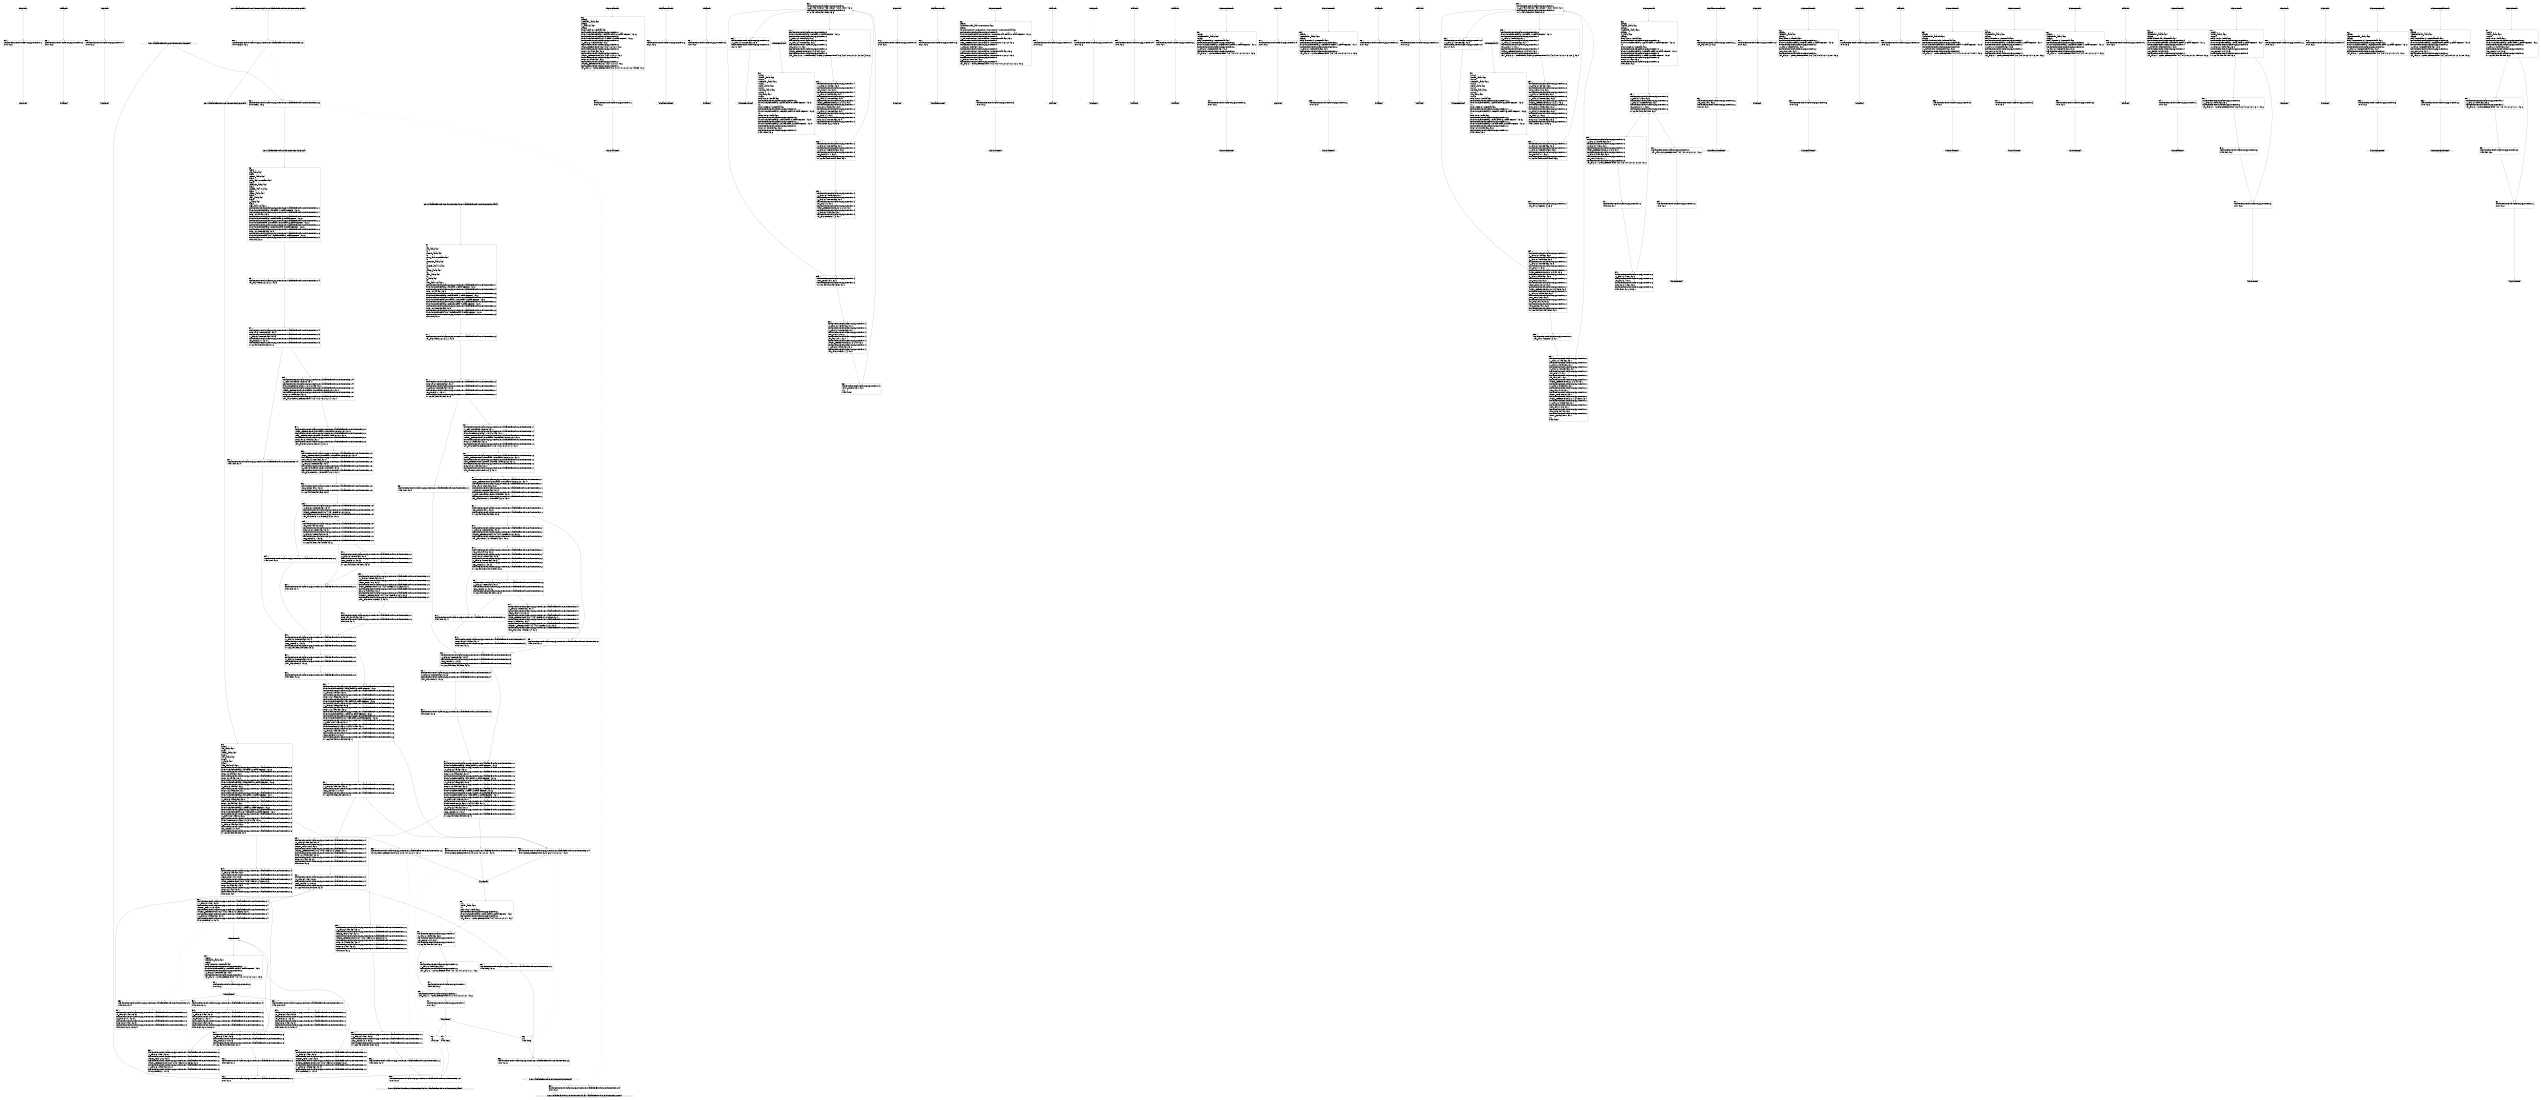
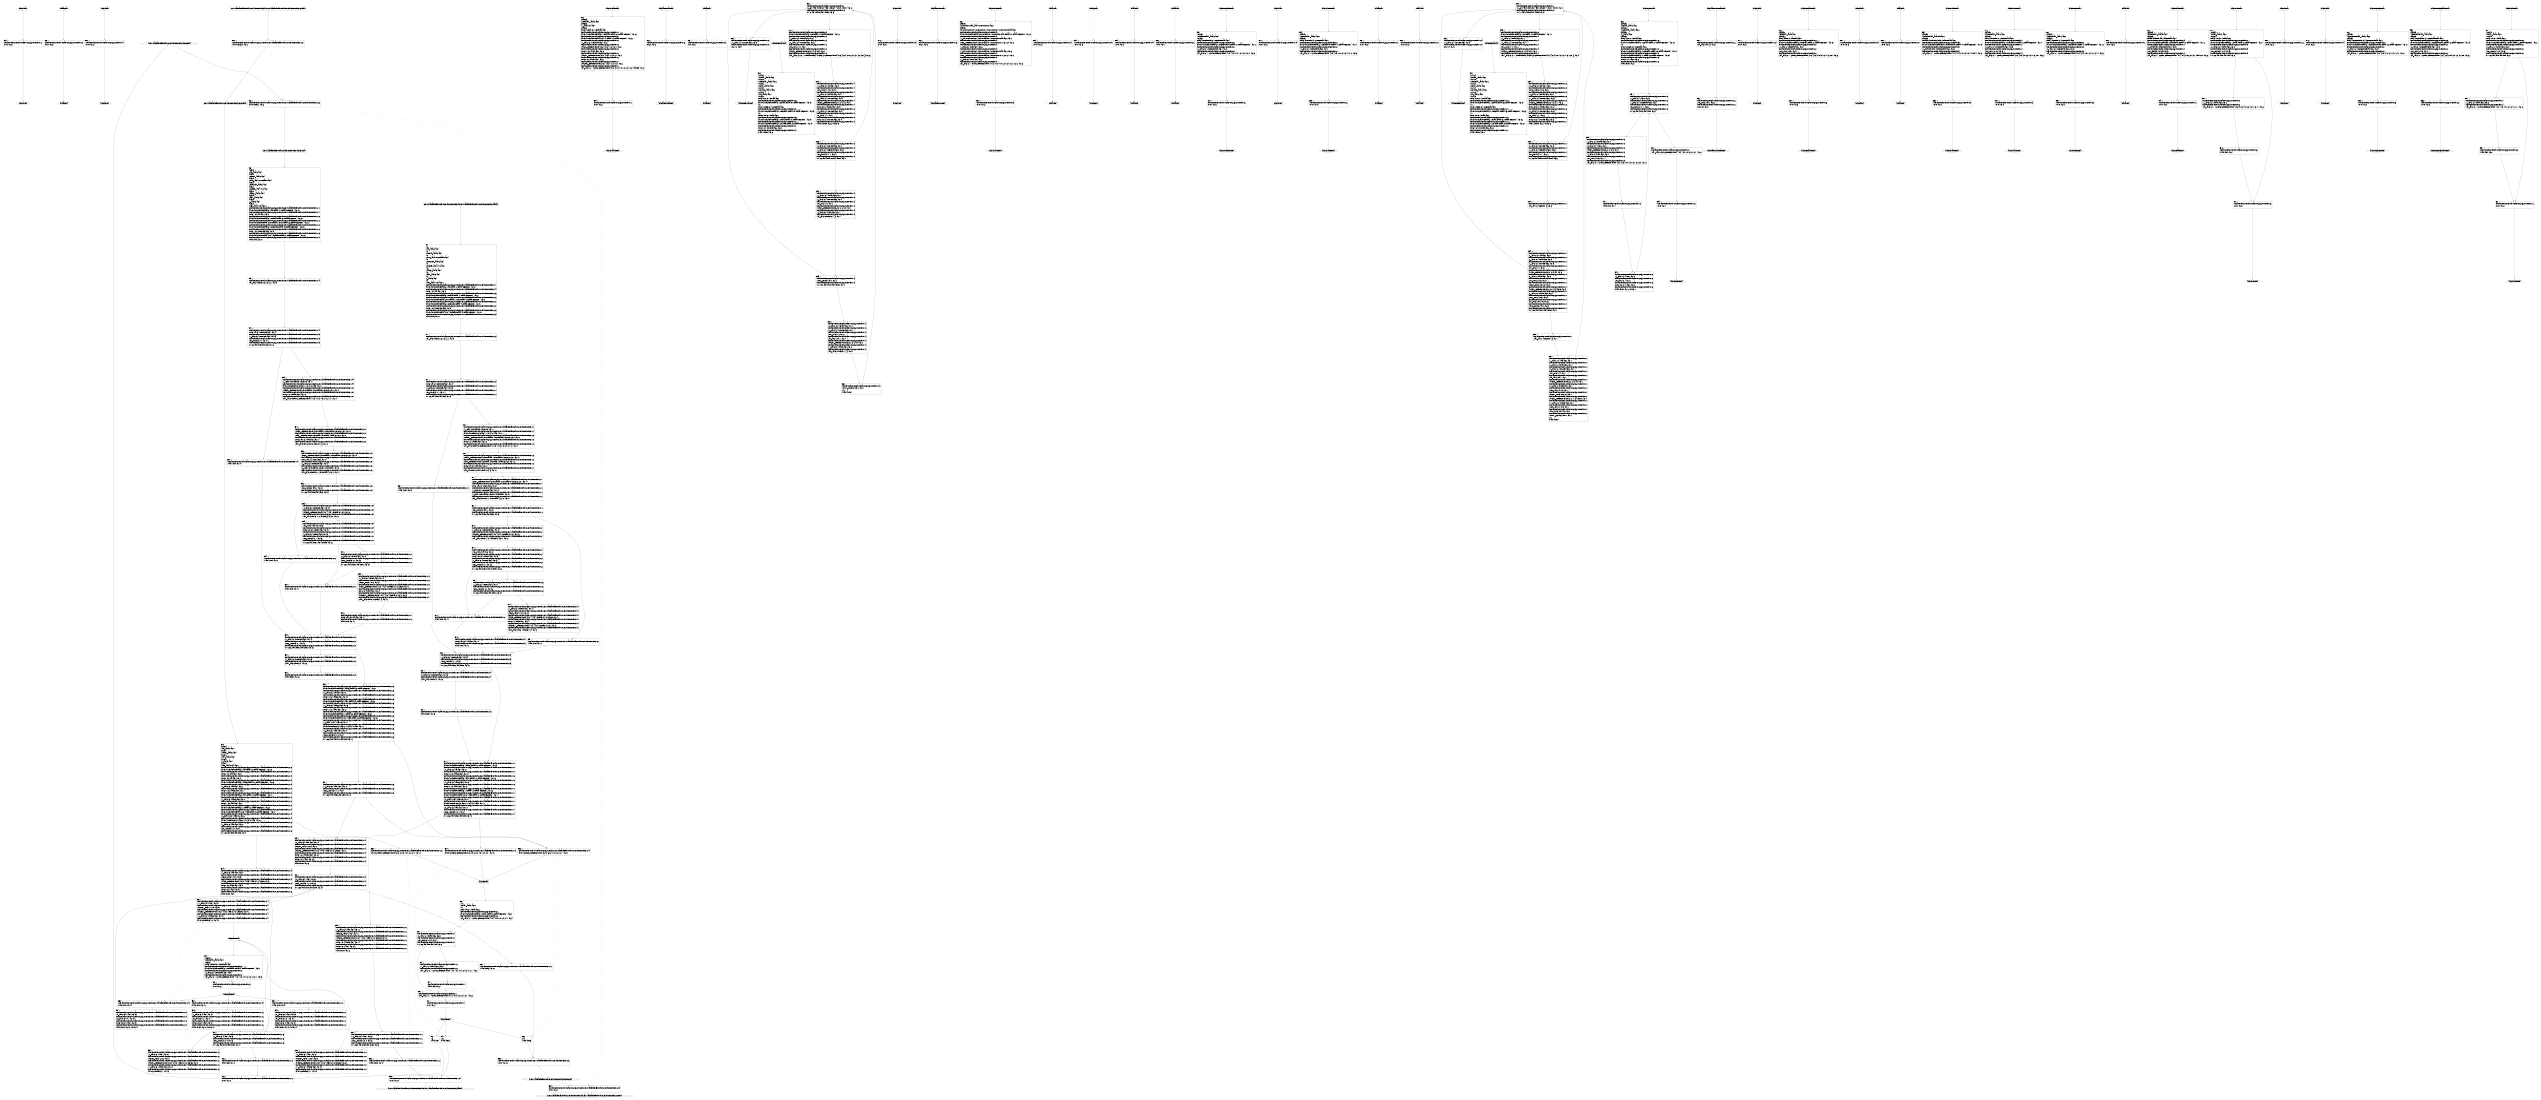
node "BB85:": text "ret void, !dbg !52" -> "ret slt, !dbg !52"
node "{io_ll_bad3_end}": added
